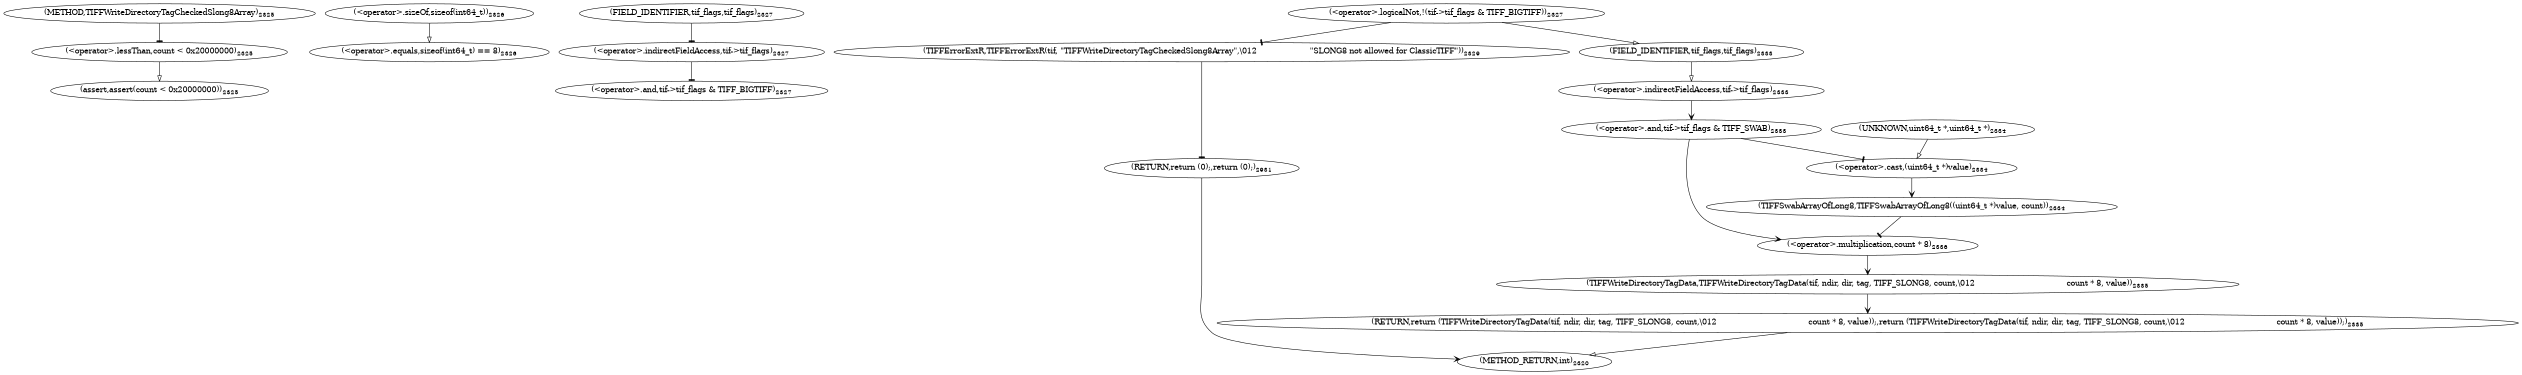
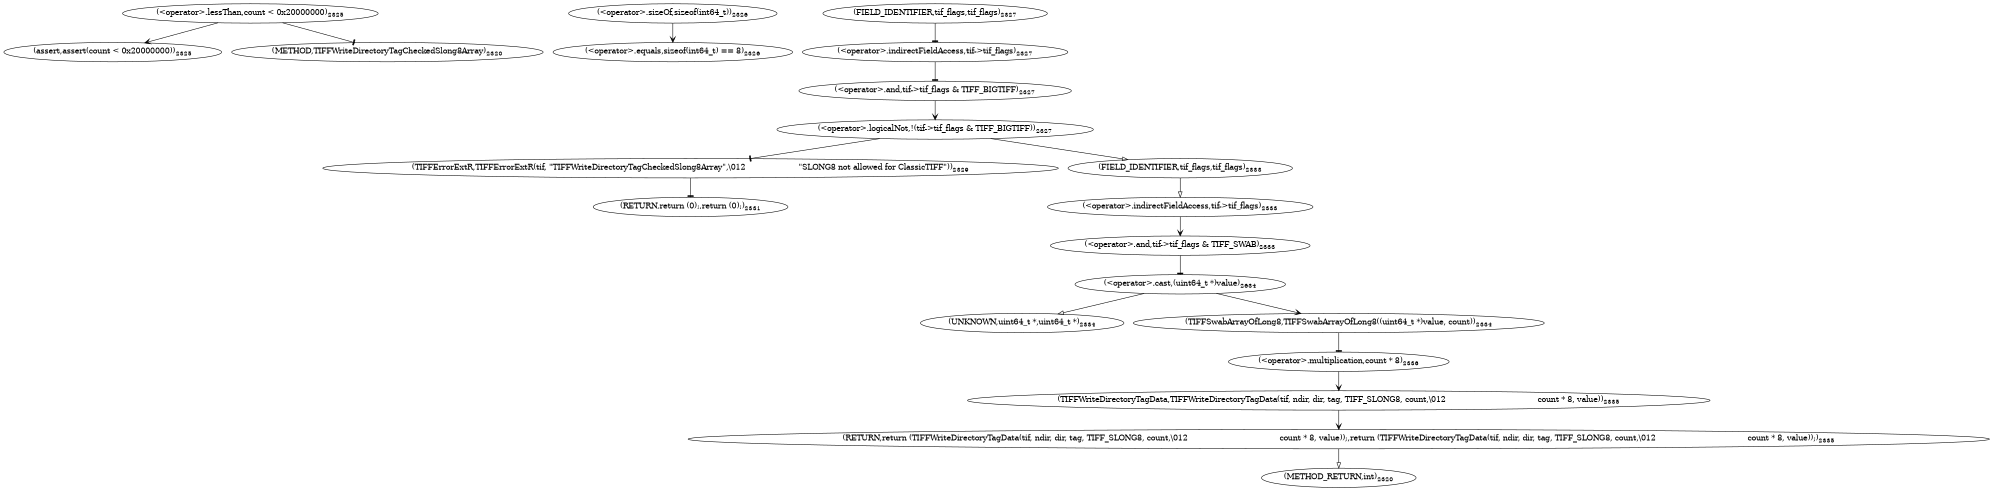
node "(METHOD,TIFFWriteDirectoryTagCheckedSlong8Array)": text "2325" -> "2320"
edge "(<operator>.sizeOf,sizeof(int64_t))" -> "(<operator>.equals,sizeof(int64_t) == 8)": arrowhead onormal -> vee
edge "(METHOD,TIFFWriteDirectoryTagCheckedSlong8Array)" -> "(<operator>.lessThan,count < 0x20000000)": reversed
edge "(<operator>.lessThan,count < 0x20000000)" -> "(assert,assert(count < 0x20000000))": arrowhead onormal -> vee
edge "(<operator>.and,tif->tif_flags & TIFF_BIGTIFF)" -> "(<operator>.logicalNot,!(tif->tif_flags & TIFF_BIGTIFF))": added
edge "(UNKNOWN,uint64_t *,uint64_t *)" -> "(<operator>.cast,(uint64_t *)value)": reversed
node "(RETURN,return (0);,return (0);)": text "2931" -> "2331"
node "(<operator>.cast,(uint64_t *)value)": text "2334" -> "2634"
edge "(<operator>.and,tif->tif_flags & TIFF_SWAB)" -> "(<operator>.multiplication,count * 8)": removed
edge "(RETURN,return (0);,return (0);)" -> "(METHOD_RETURN,int)": removed
